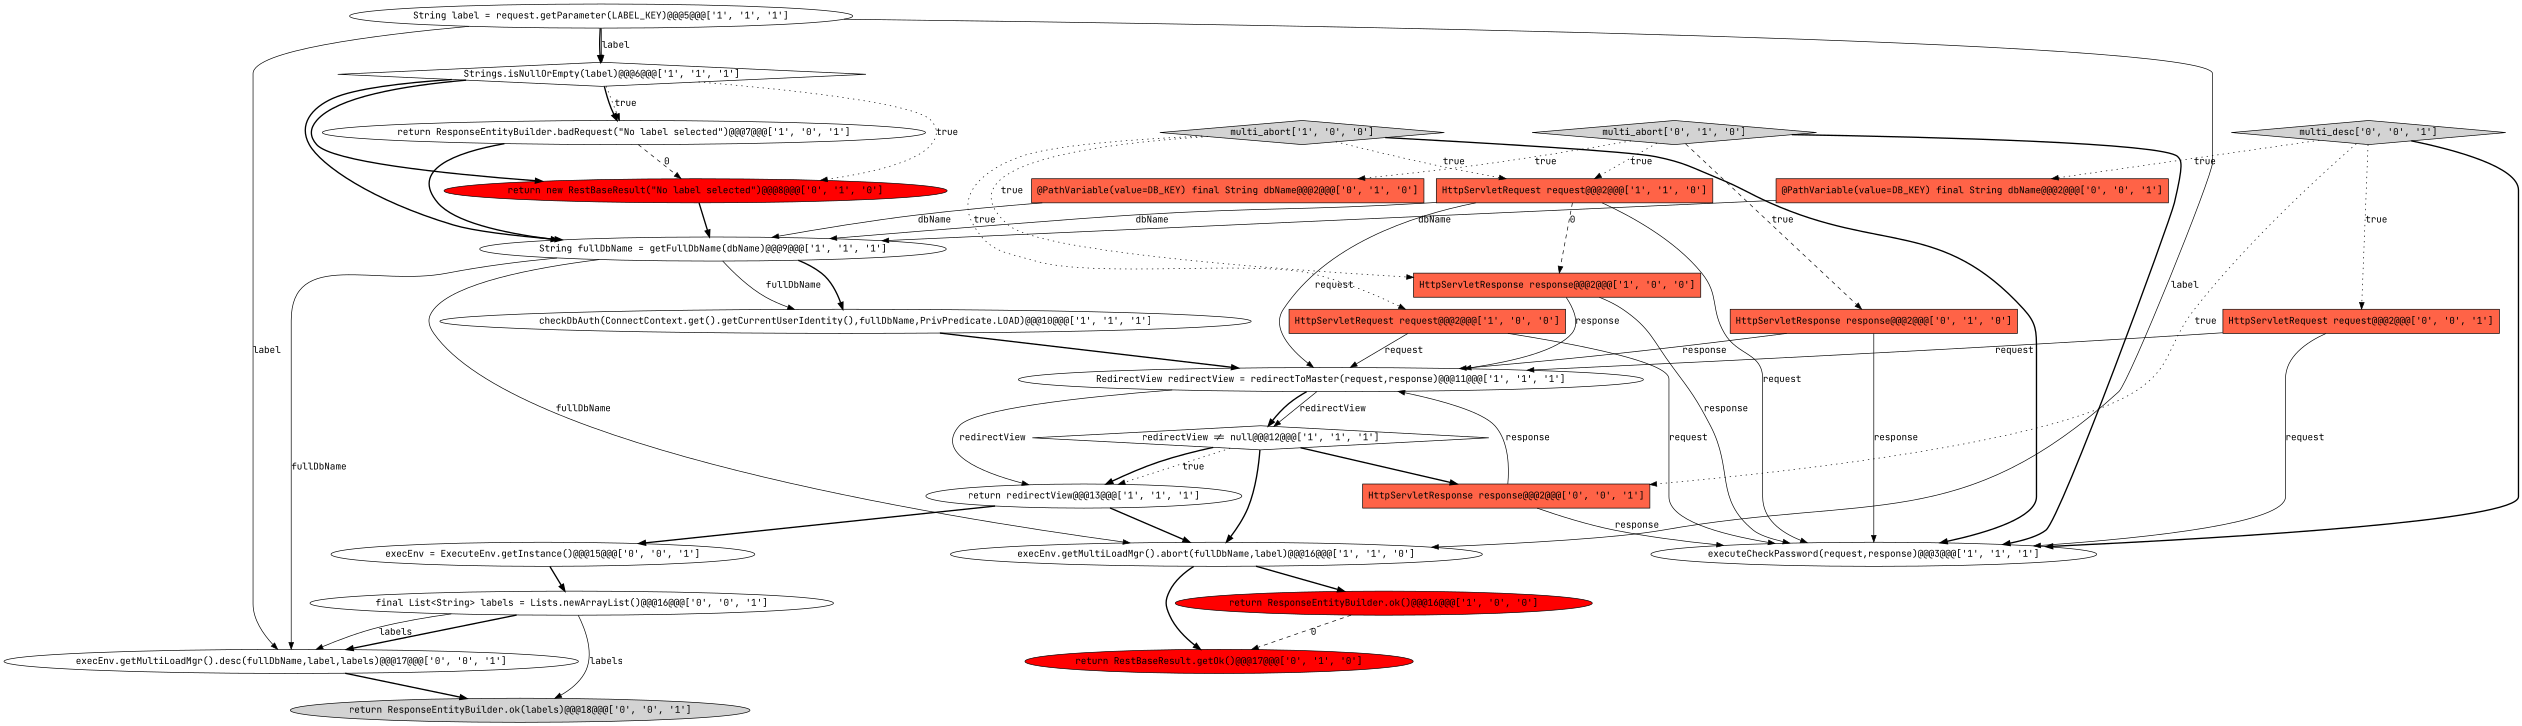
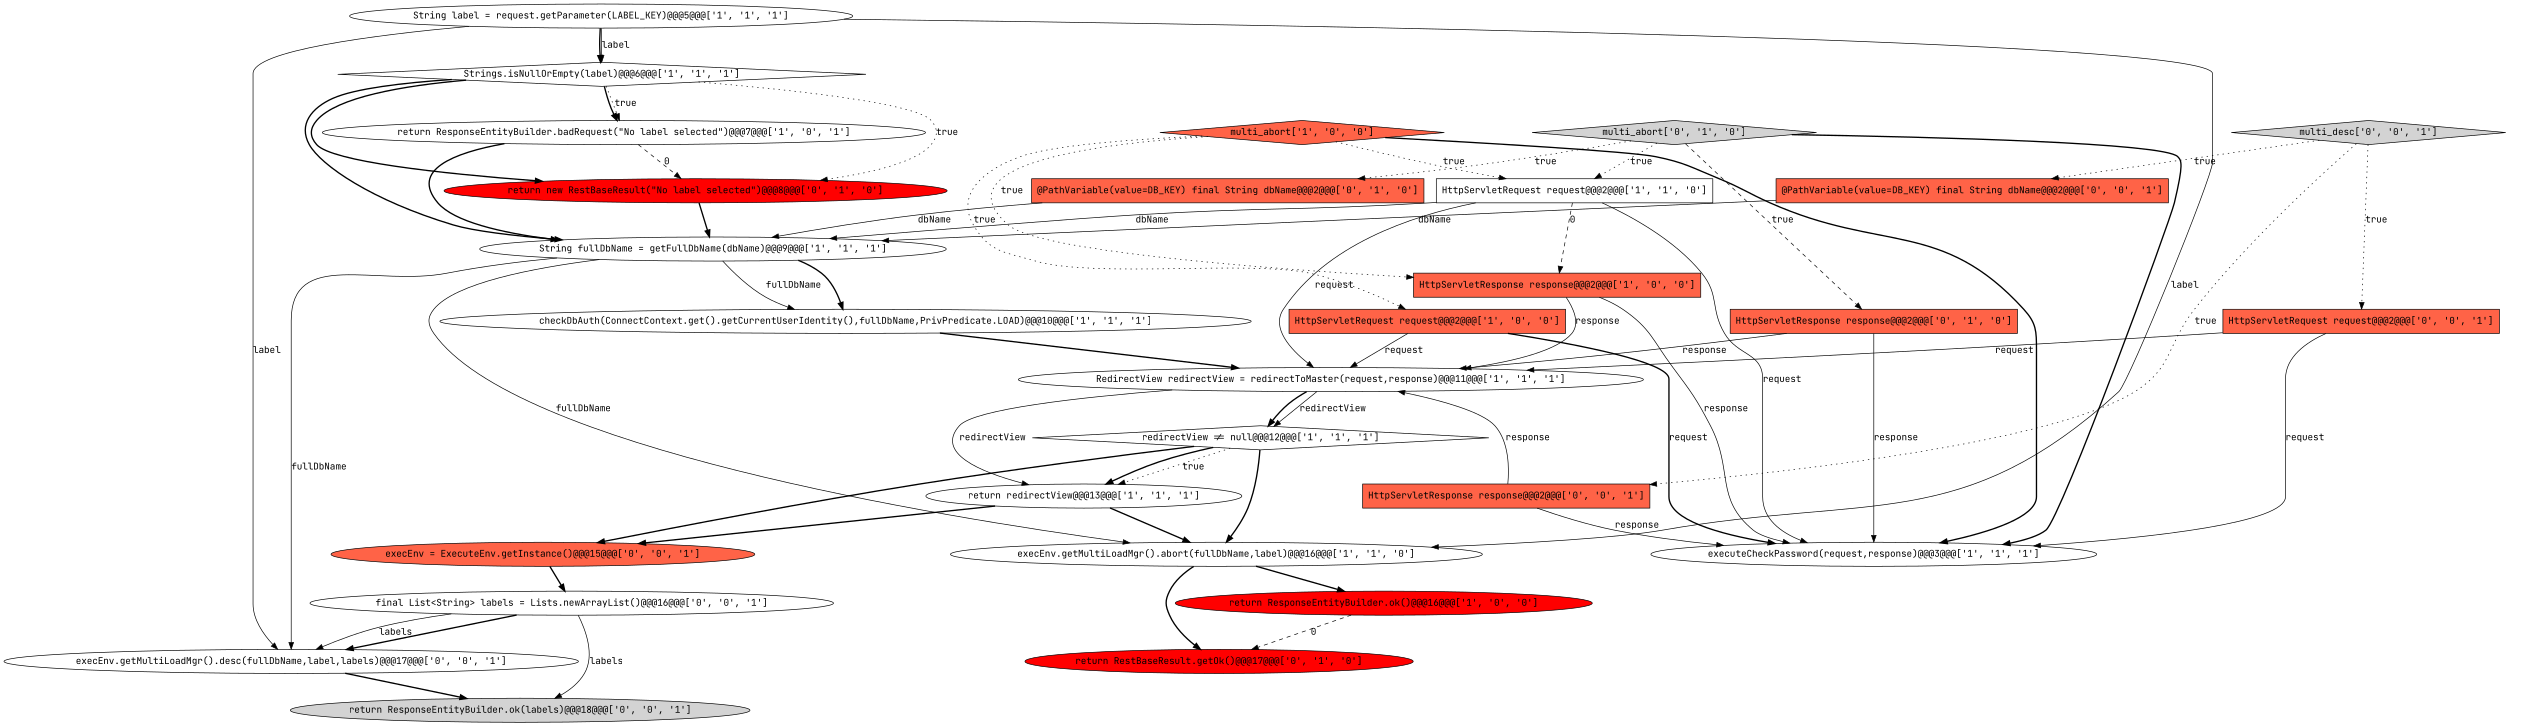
node "multi_abort['1', '0', '0']": fillcolor lightgray -> tomato
node "HttpServletRequest request@@@2@@@['1', '1', '0']": fillcolor tomato -> white
edge "HttpServletRequest request@@@2@@@['1', '0', '0']" -> "executeCheckPassword(request,response)@@@3@@@['1', '1', '1']": style solid -> bold
edge "redirectView != null@@@12@@@['1', '1', '1']" -> "HttpServletResponse response@@@2@@@['0', '0', '1']": now "redirectView != null@@@12@@@['1', '1', '1']" -> "execEnv = ExecuteEnv.getInstance()@@@15@@@['0', '0', '1']"
edge "multi_desc['0', '0', '1']" -> "executeCheckPassword(request,response)@@@3@@@['1', '1', '1']": removed
node "execEnv = ExecuteEnv.getInstance()@@@15@@@['0', '0', '1']": fillcolor white -> tomato
